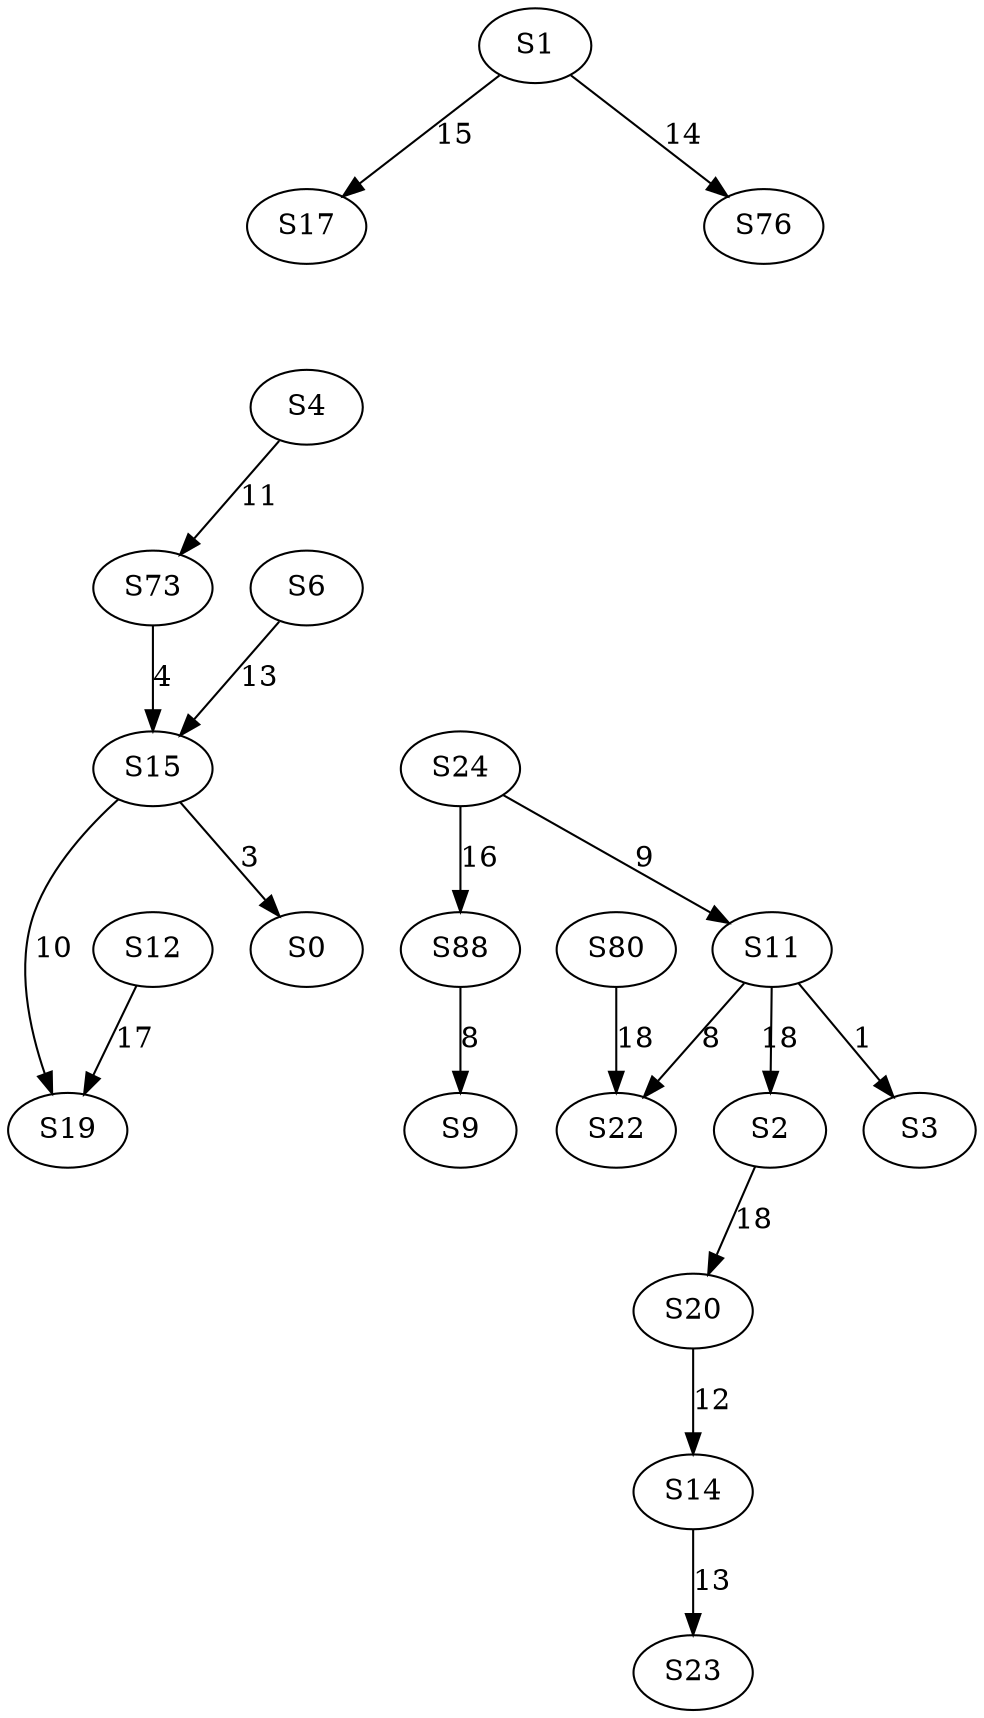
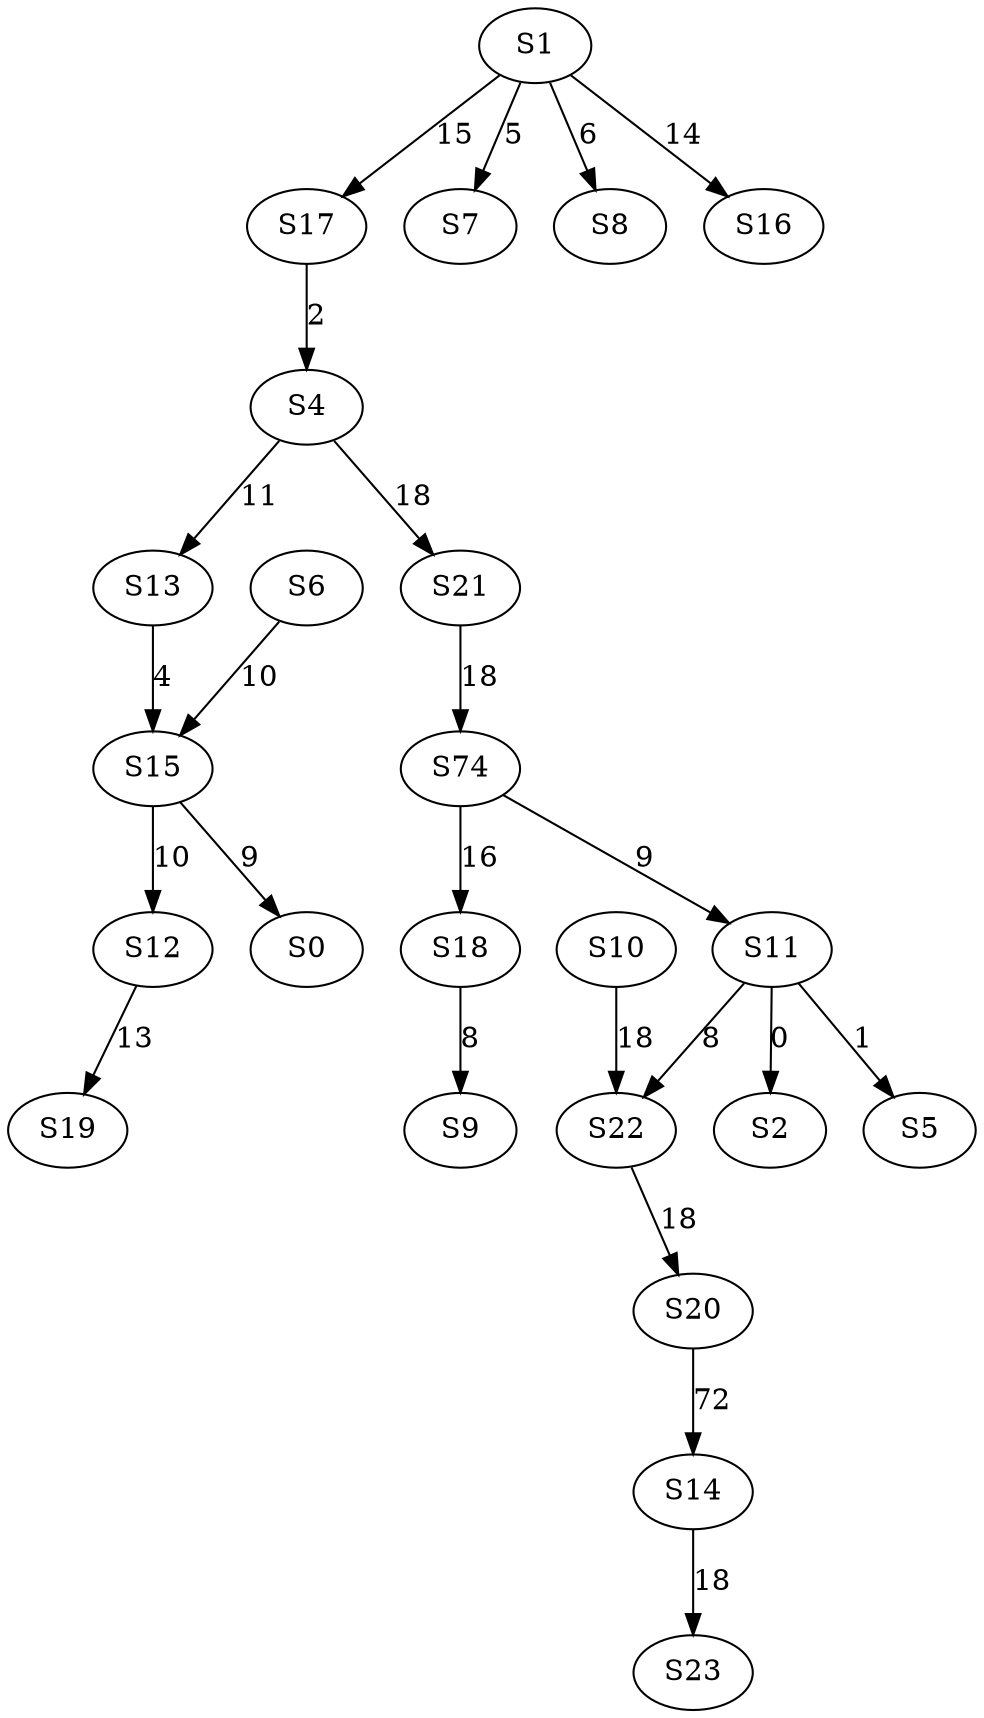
node "S7": added
node "S8": added
node "S76": label "S76" -> "S16"
edge "S17" -> "S4": added, label "2"
node "S73": label "S73" -> "S13"
node "S21": added
edge "S6" -> "S15": label "13" -> "10"
node "S24": label "S24" -> "S74"
edge "S15" -> "S0": label "3" -> "9"
edge "S15" -> "S19": now "S15" -> "S12"
node "S88": label "S88" -> "S18"
node "S80": label "S80" -> "S10"
edge "S12" -> "S19": label "17" -> "13"
edge "S11" -> "S2": label "18" -> "0"
node "S3": label "S3" -> "S5"
edge "S2" -> "S20": now "S22" -> "S20"
edge "S20" -> "S14": label "12" -> "72"
edge "S14" -> "S23": label "13" -> "18"
